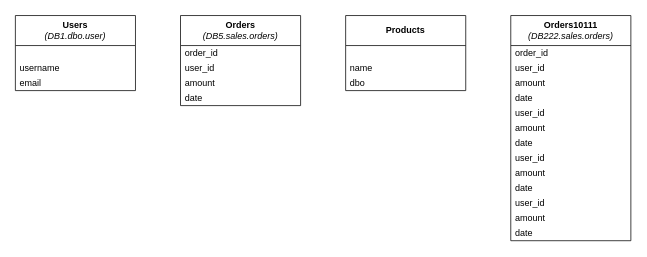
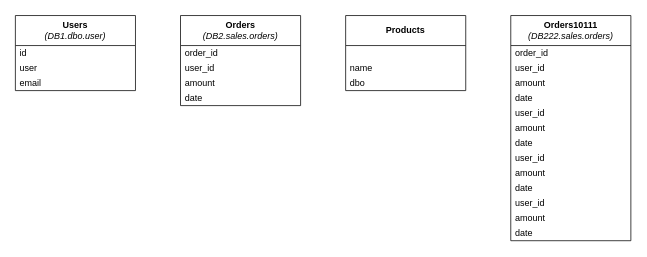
node "Orders (DB5.sales.orders)": label "Orders (DB5.sales.orders)" -> "Orders (DB2.sales.orders)"
node "id": added
node "username": label "username" -> "user"
